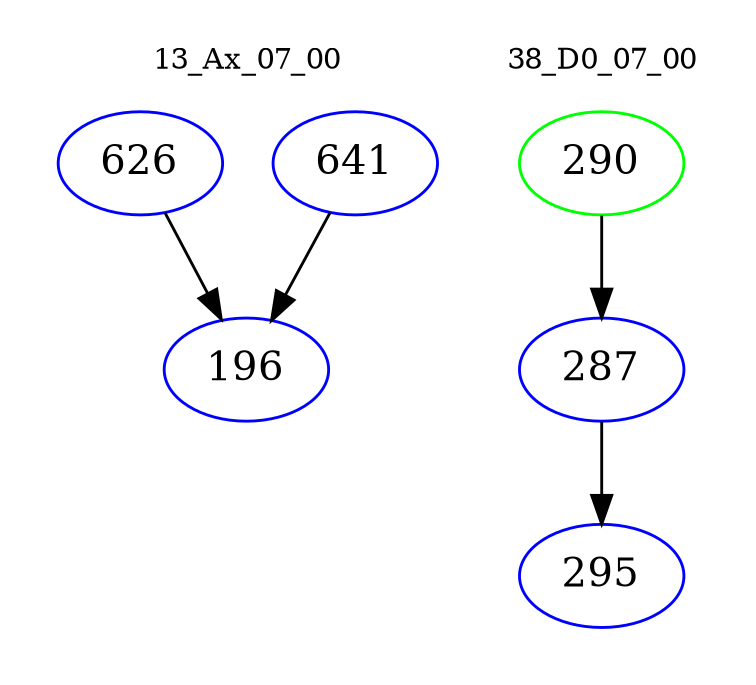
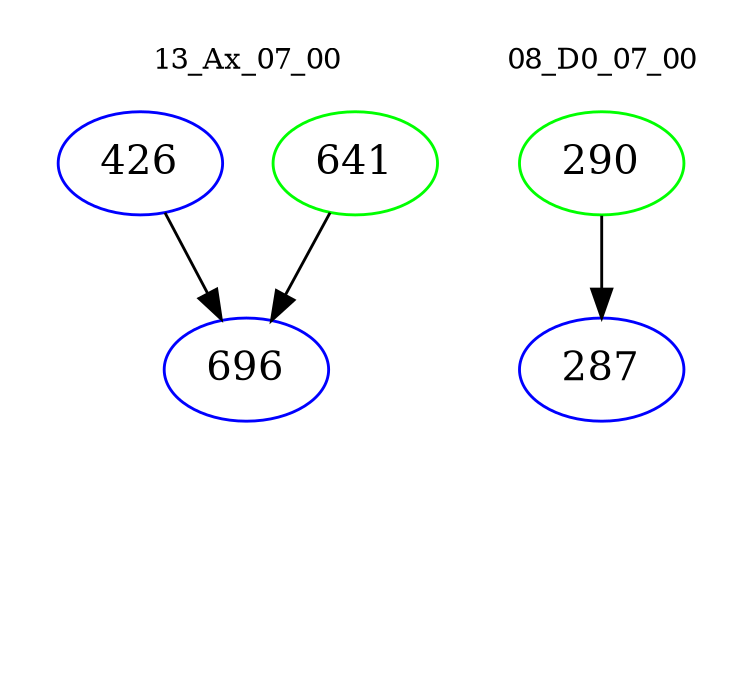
cluster "38_D0_07_00": label "38_D0_07_00" -> "08_D0_07_00"
node "626": label "626" -> "426"
node "641": color blue -> green
node "196": label "196" -> "696"
node "295": removed
